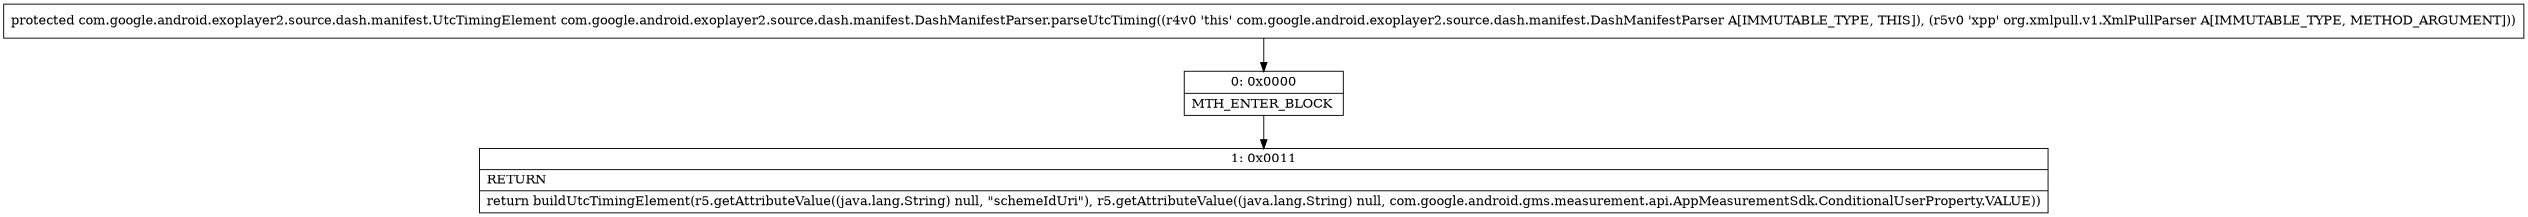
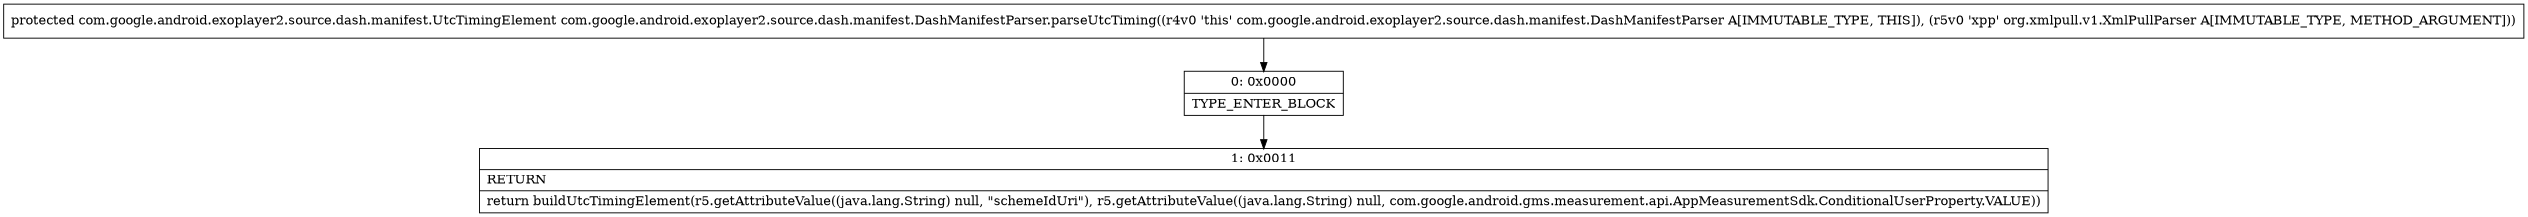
node "0: 0x0000": text "MTH_ENTER_BLOCK" -> "TYPE_ENTER_BLOCK"
